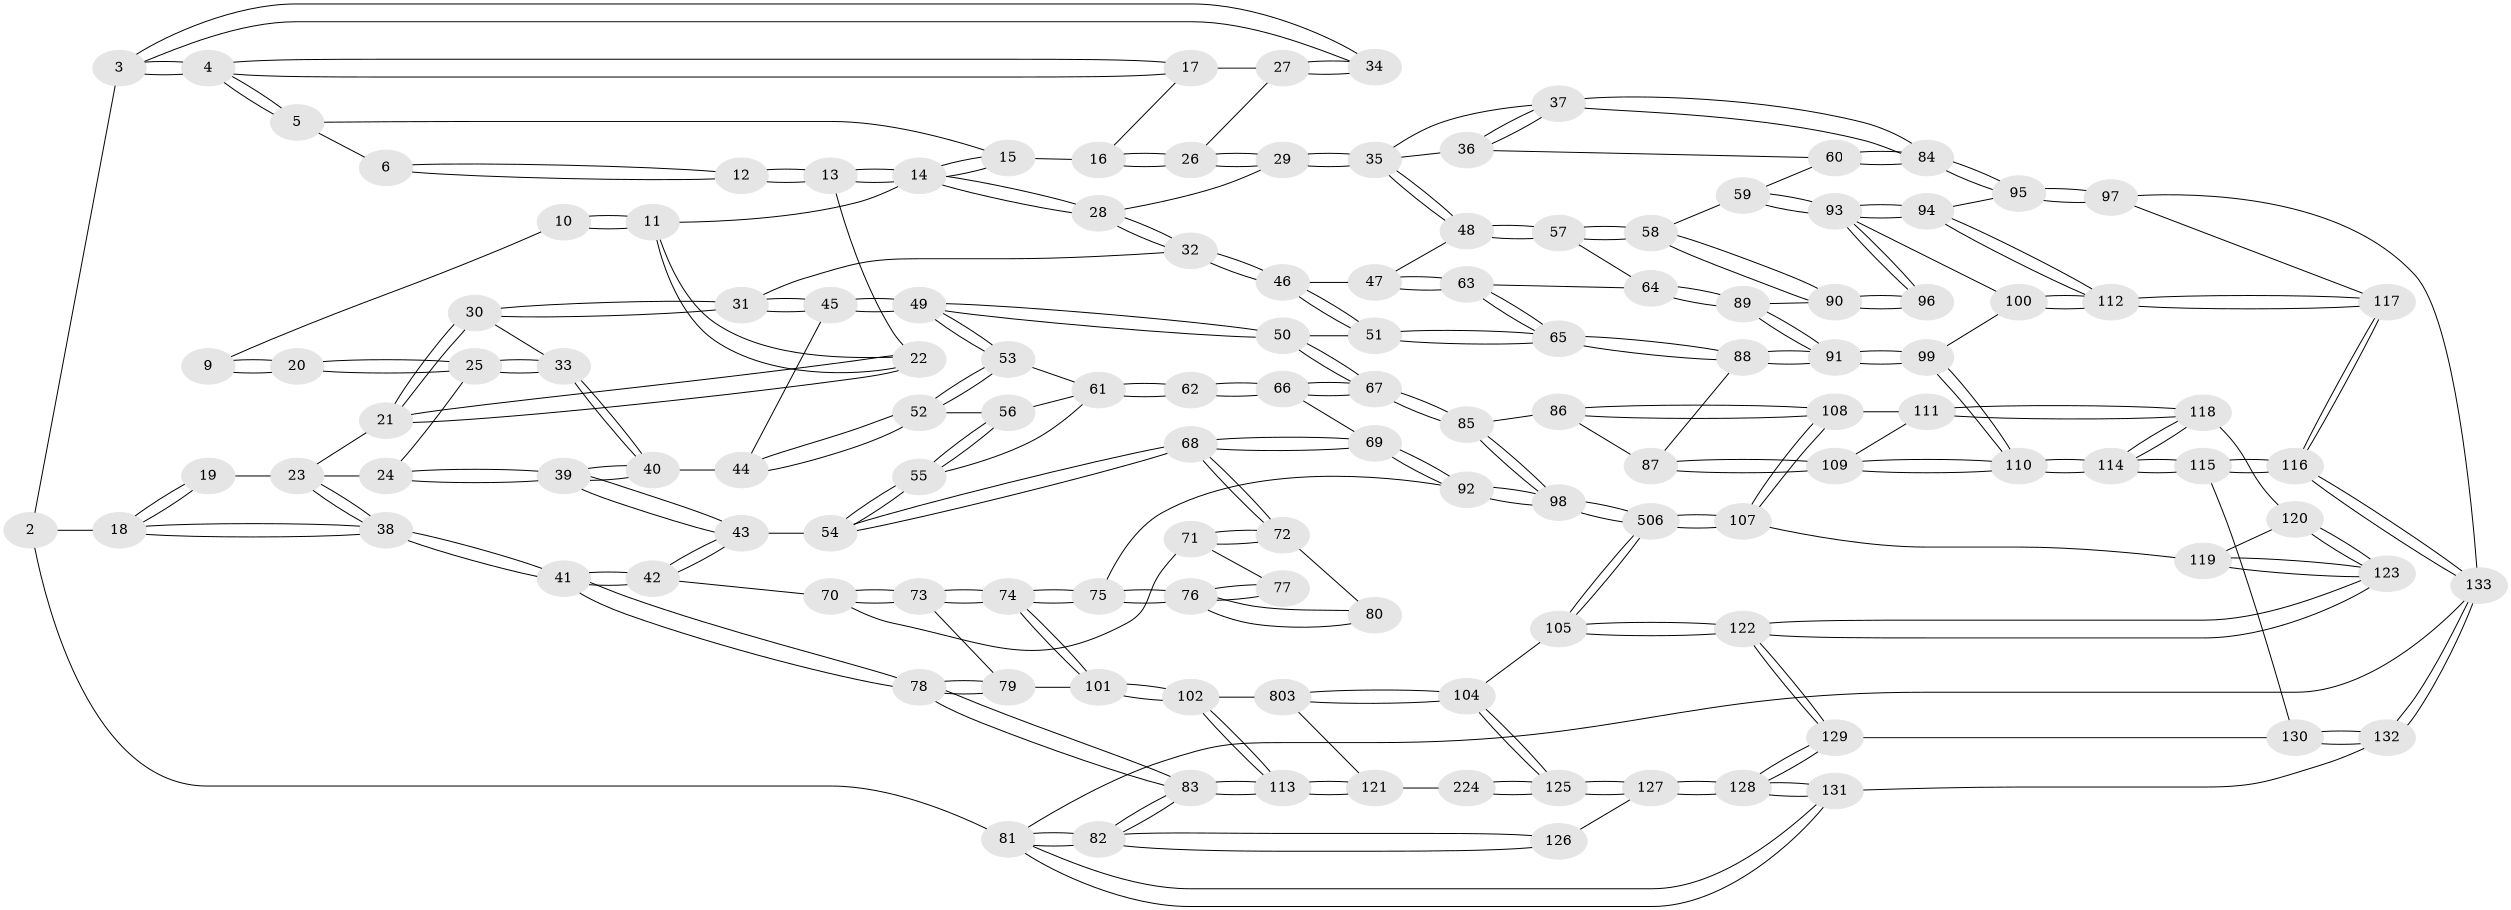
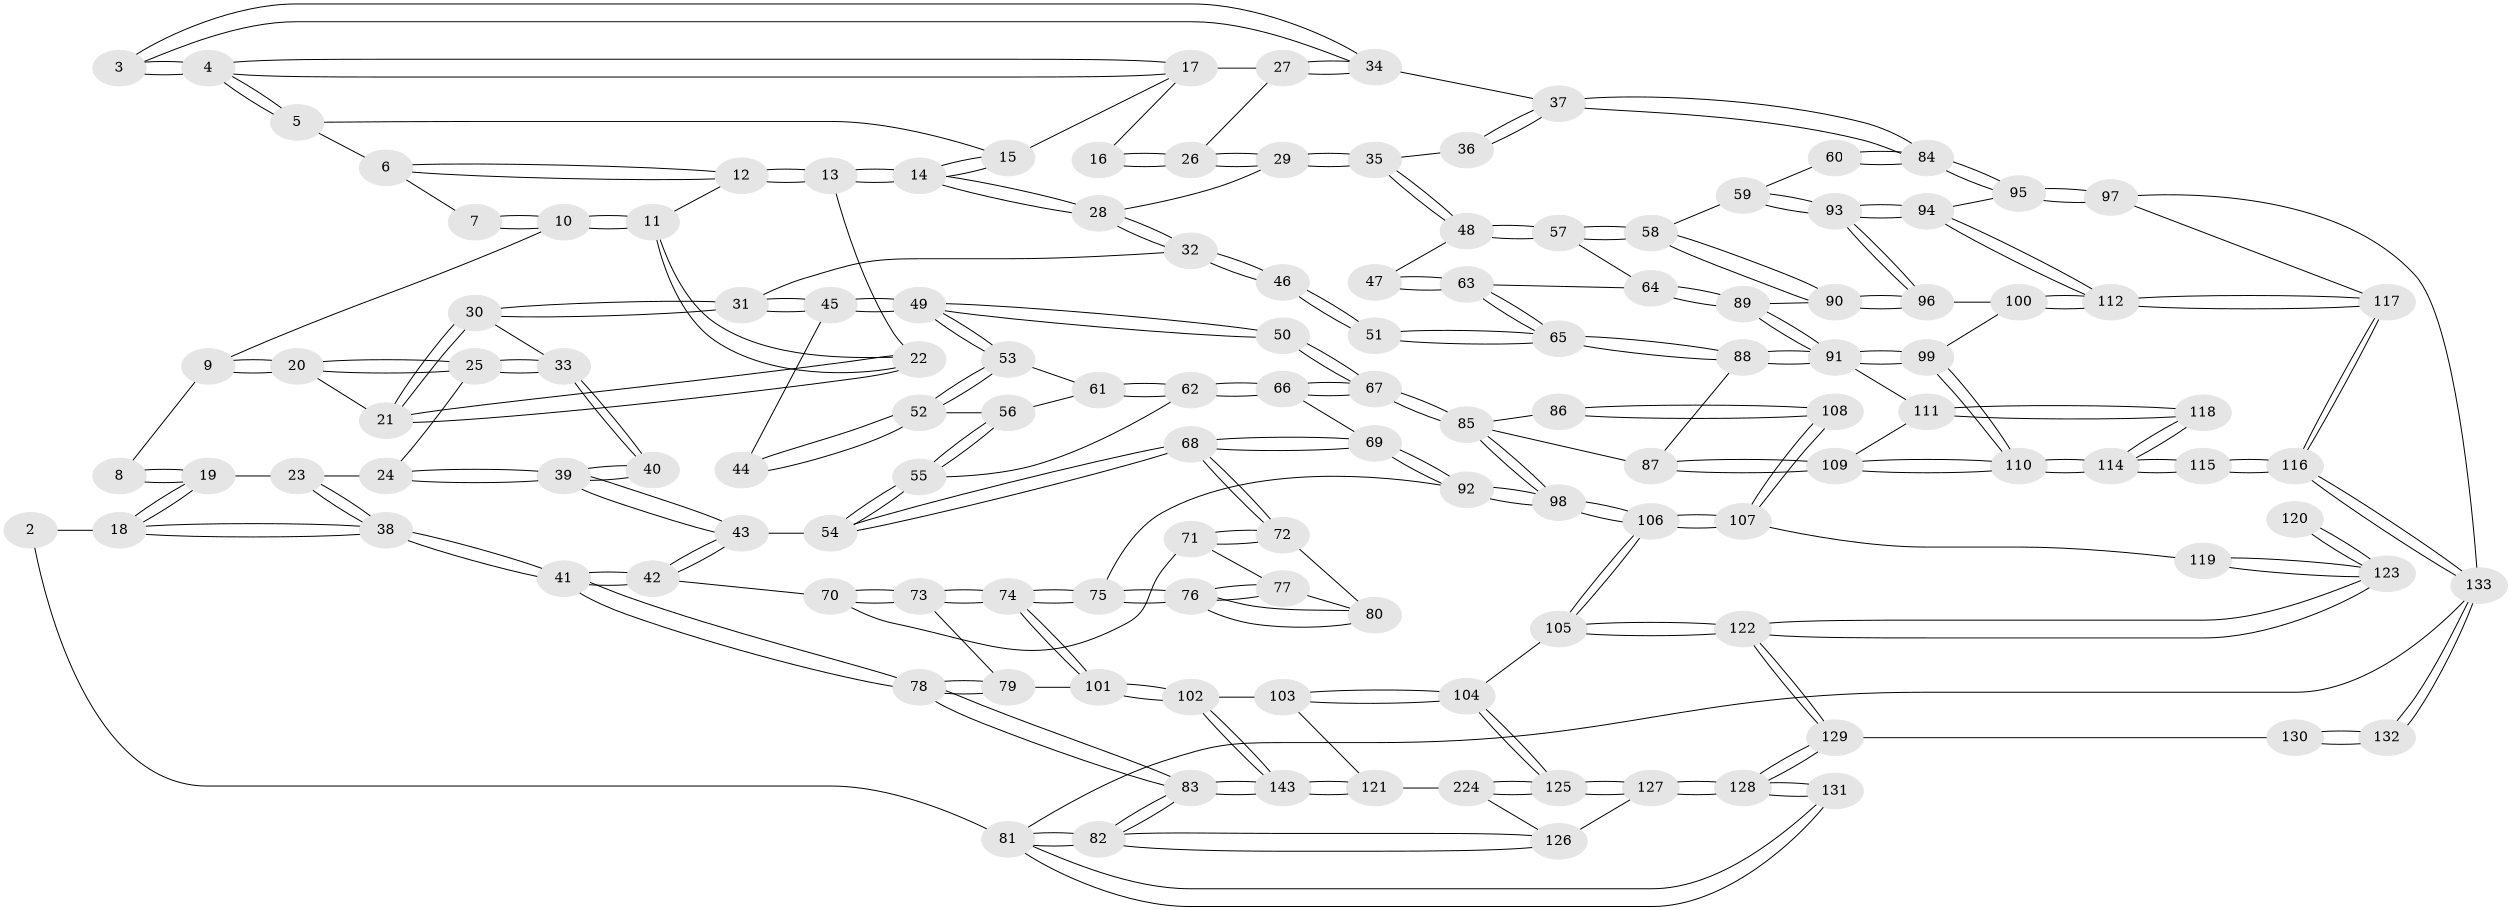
edge "37" -- "35": now "37" -- "34"
edge "36" -- "60": removed
edge "15" -- "16": now "15" -- "17"
edge "14" -- "11": now "12" -- "11"
node "7": added
edge "93" -- "100": now "96" -- "100"
edge "46" -- "47": removed
edge "3" -- "2": removed
edge "50" -- "51": removed
edge "108" -- "111": now "91" -- "111"
edge "86" -- "87": now "85" -- "87"
edge "61" -- "55": now "62" -- "55"
edge "21" -- "23": now "21" -- "20"
edge "118" -- "120": removed
edge "40" -- "44": removed
node "8": added
node "506": label "506" -> "106"
edge "120" -- "119": removed
edge "115" -- "130": removed
edge "77" -- "80": added
node "803": label "803" -> "103"
edge "132" -- "131": removed
node "113": label "113" -> "143"
edge "224" -- "126": added
